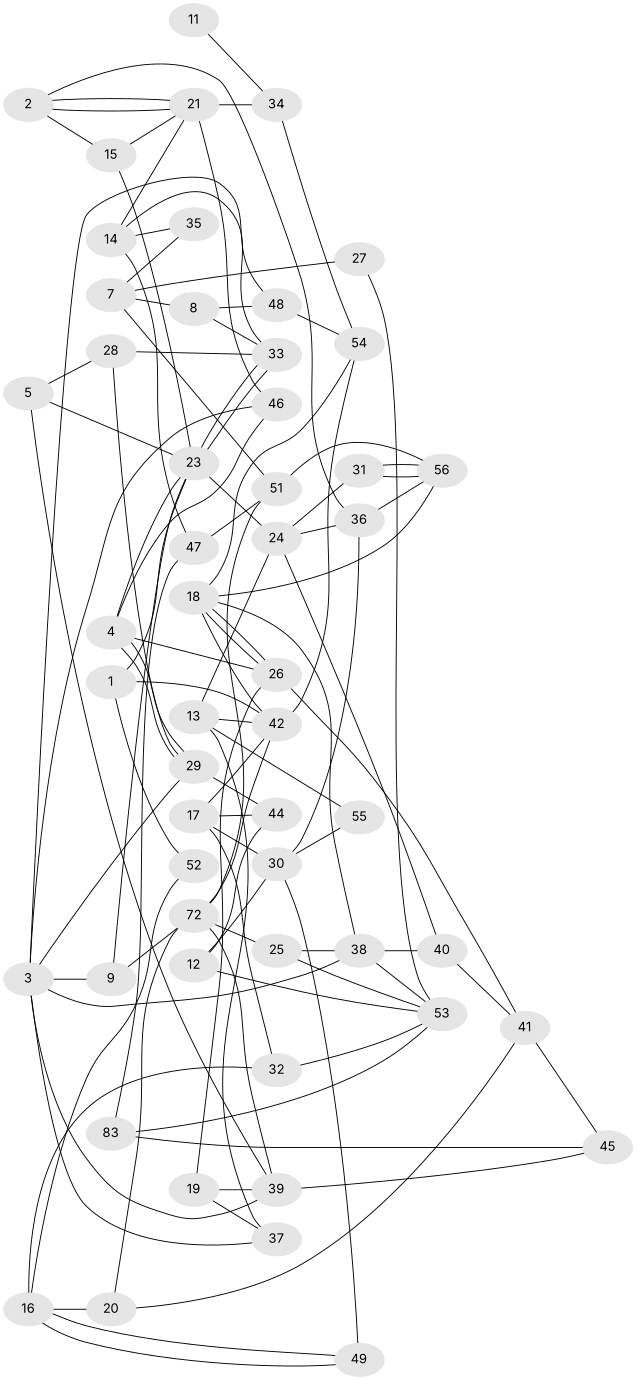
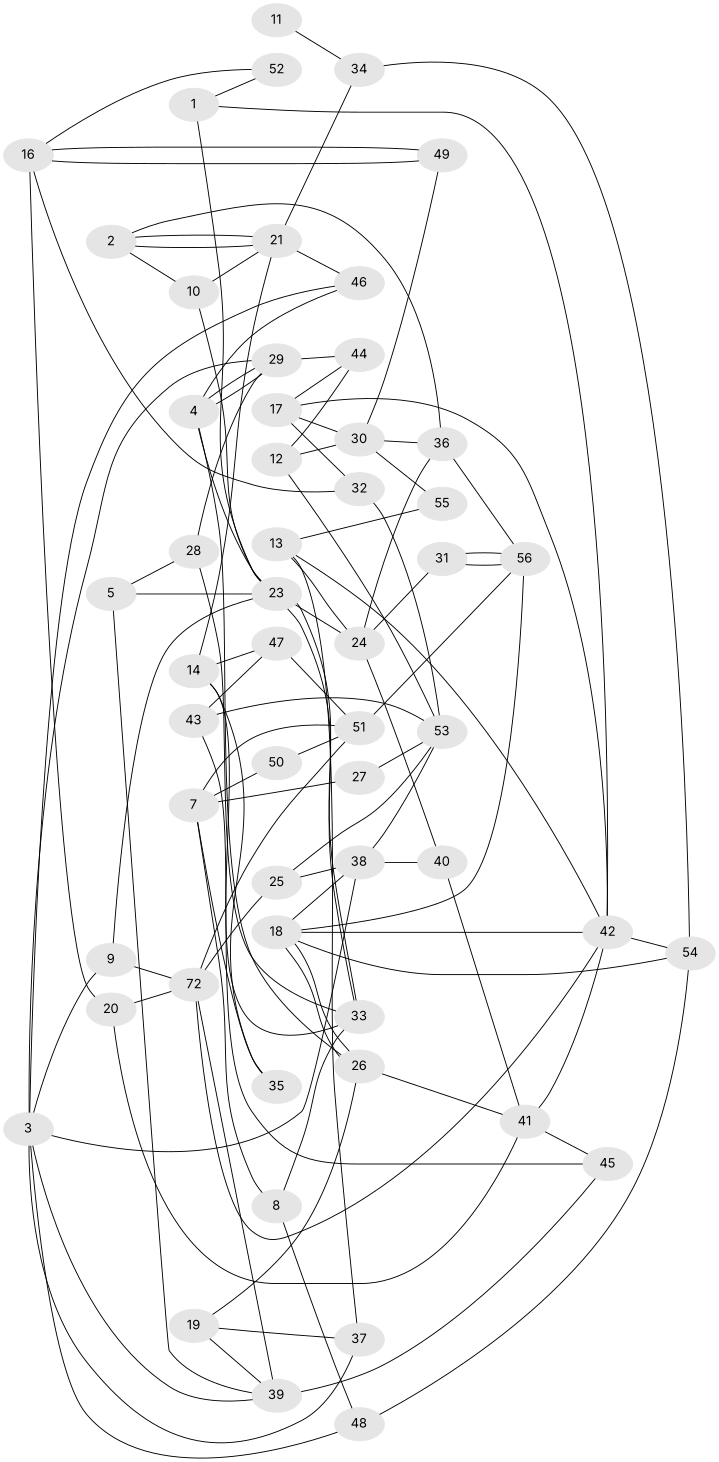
node "15": label "15" -> "10"
node "50": added
edge "42" -- "41": added
node "83": label "83" -> "43"
